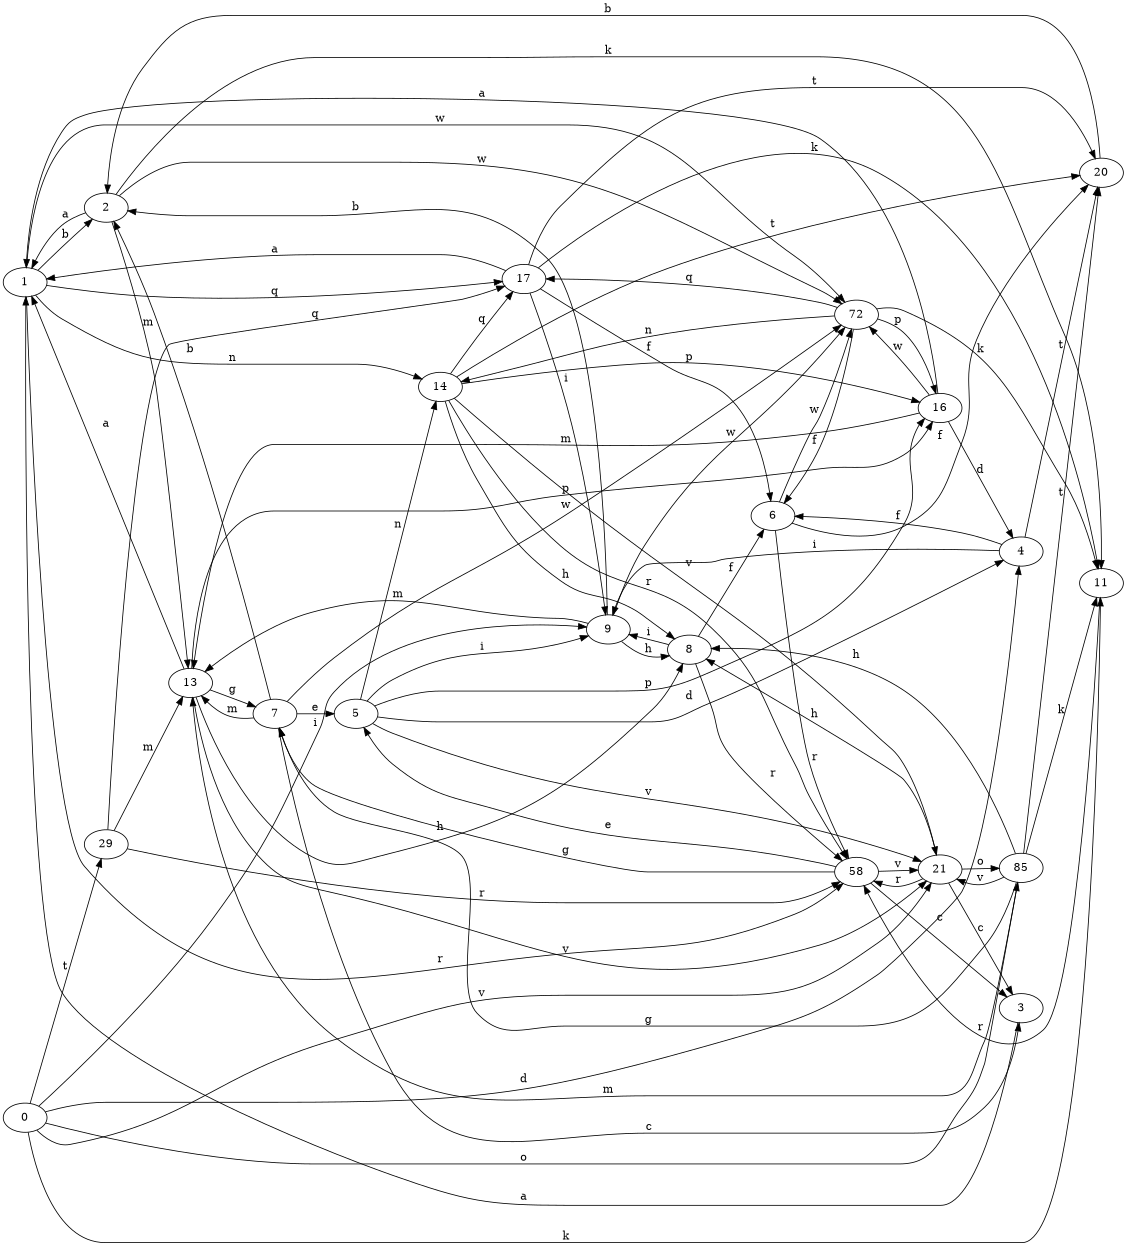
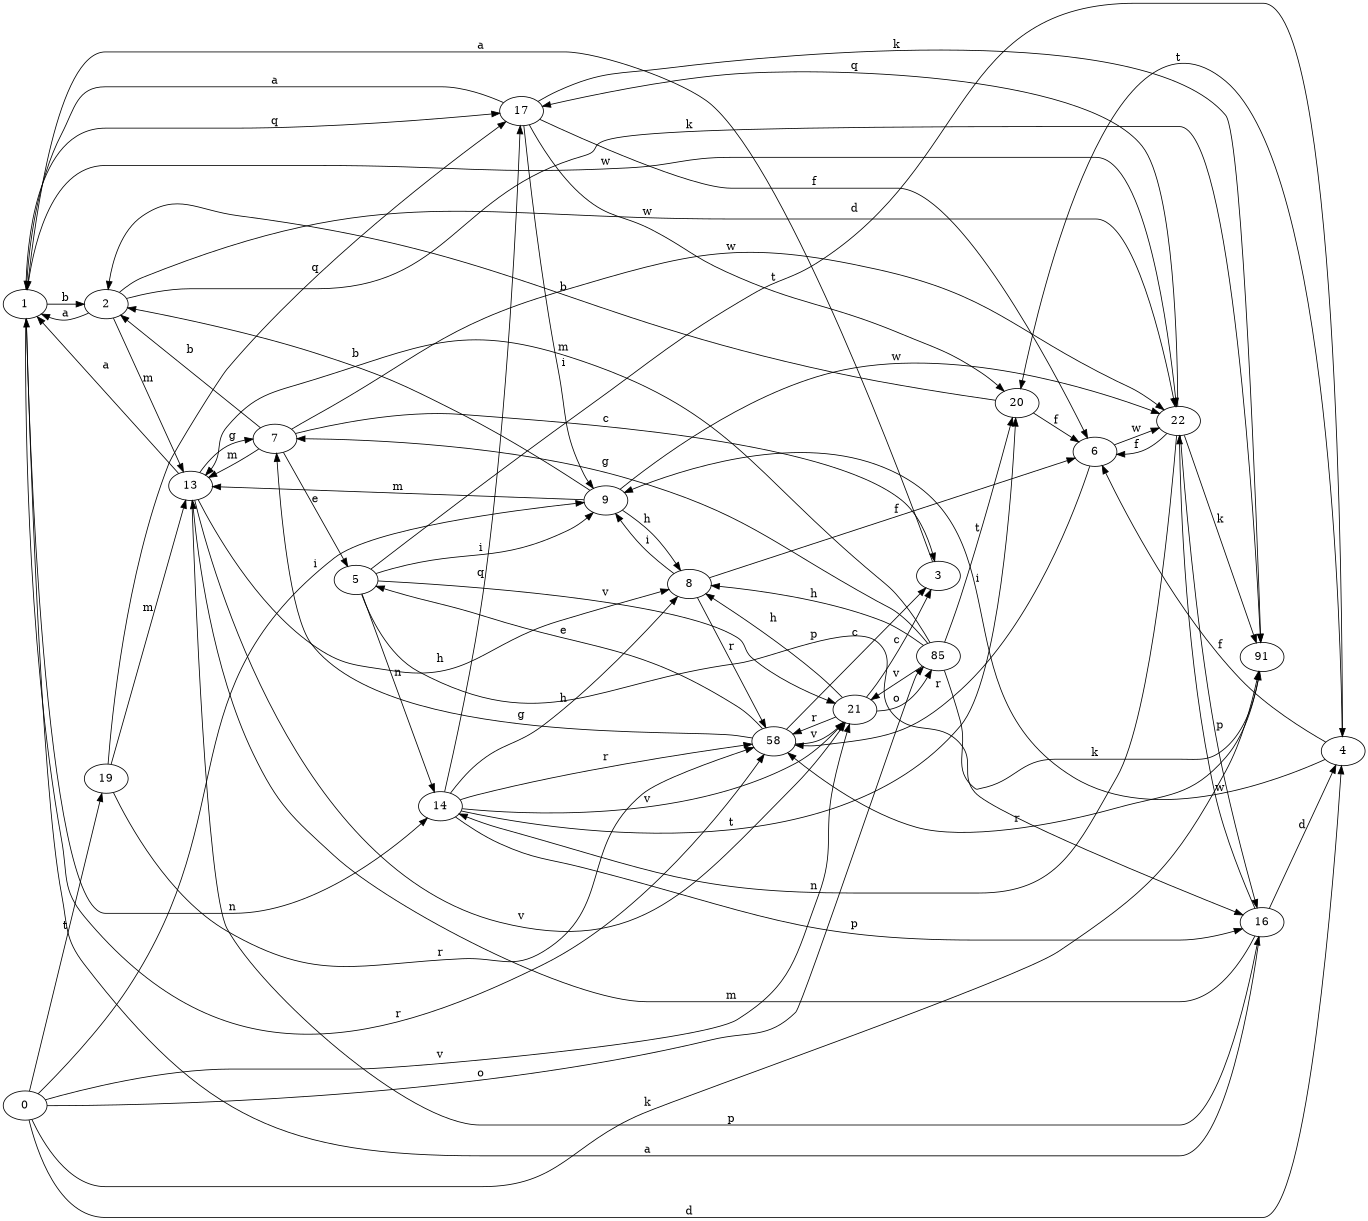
node "72": label "72" -> "22"
edge "6" -> "20": reversed
node "11": label "11" -> "91"
node "29": label "29" -> "19"
